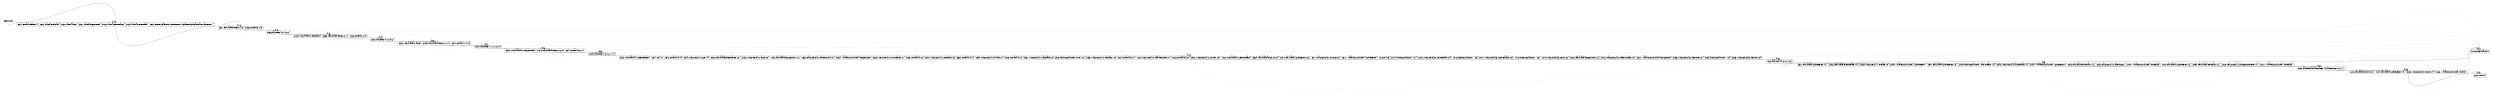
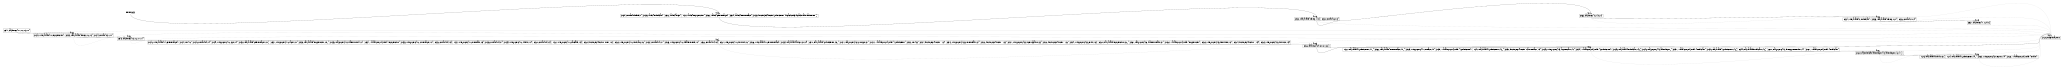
node "30538: write-variable[v6,'assign']*": removed
node "30607: return[v1]": removed
